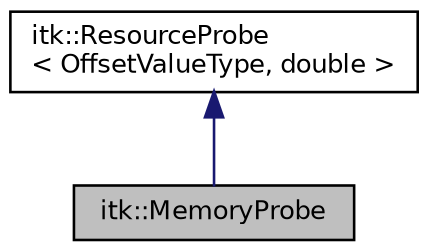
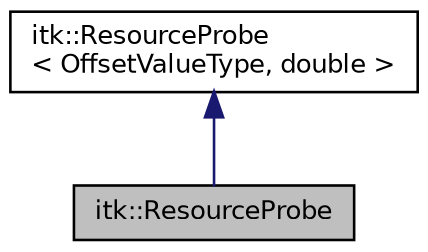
node "itk::MemoryProbe": label "itk::MemoryProbe" -> "itk::ResourceProbe"
